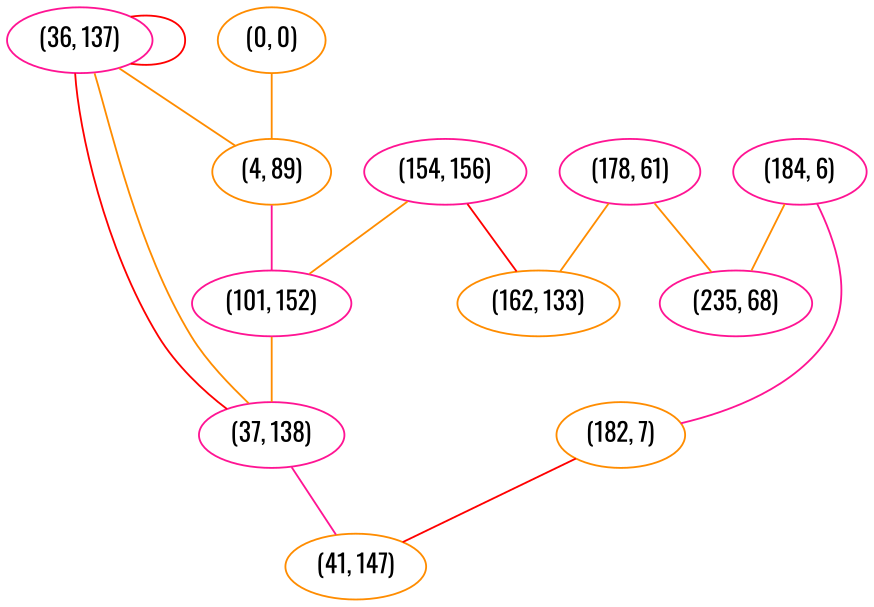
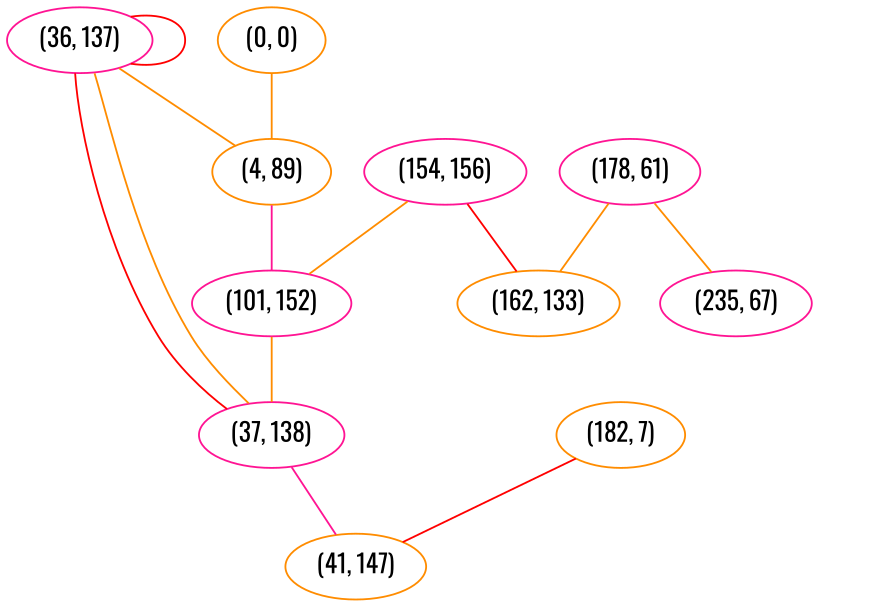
node "(184, 6)": removed
node "(235, 68)": label "(235, 68)" -> "(235, 67)"
